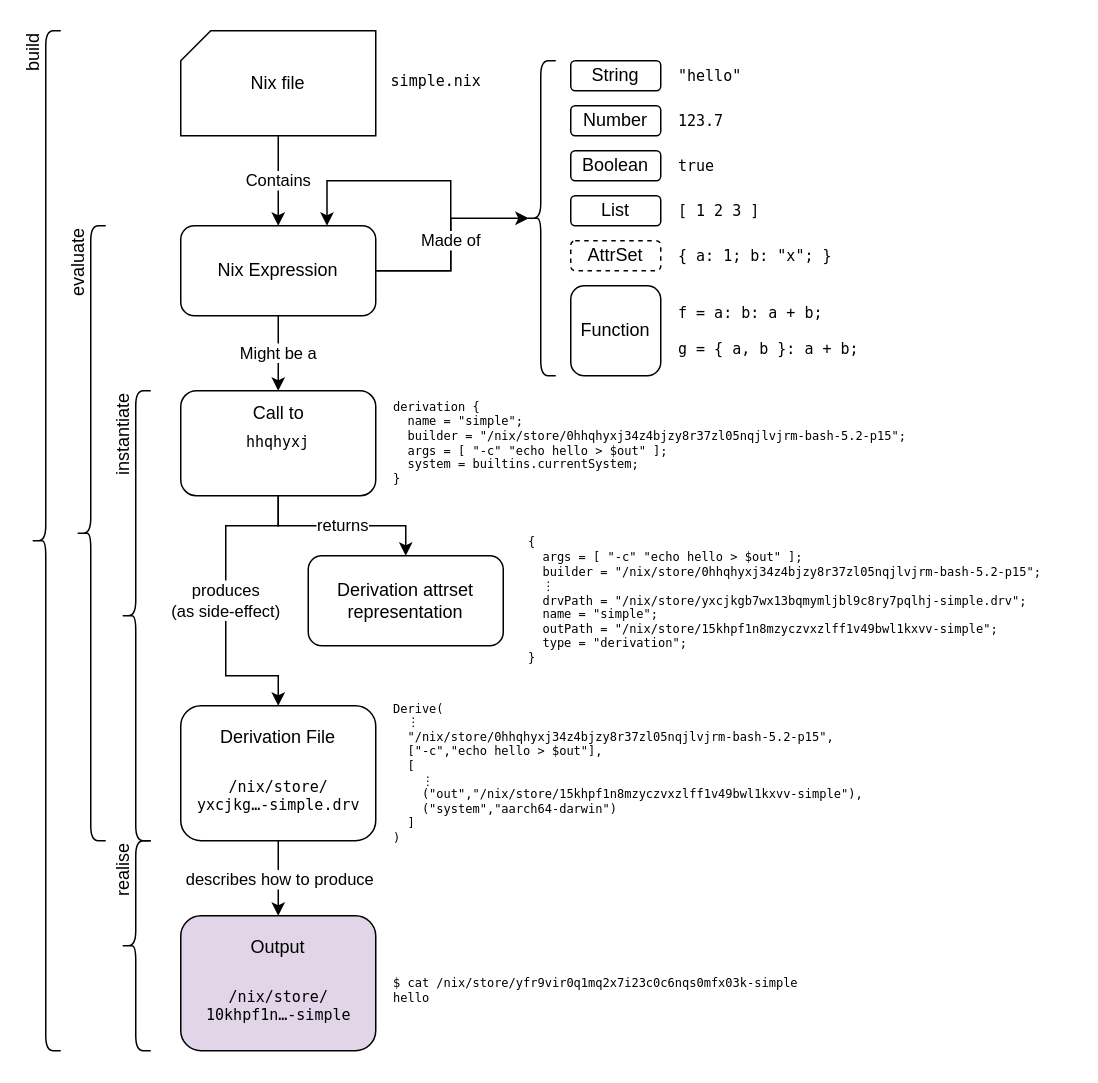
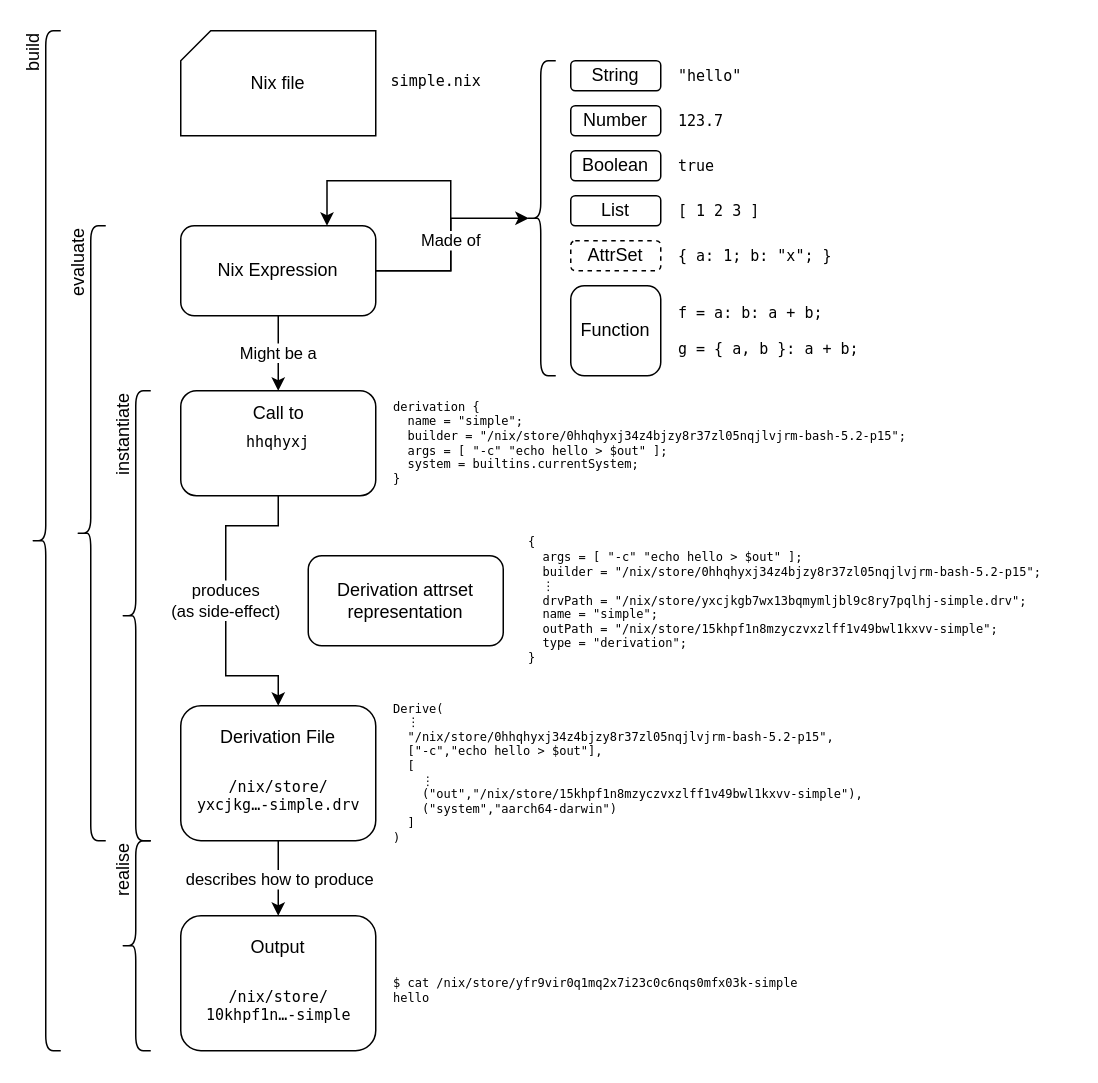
edge "Nix file" -> "Nix Expression": removed, label "Contains"
edge "hhqhyxj" -> "Derivation attrset representation": removed, label "returns"
node "Output": fillcolor #e1d5e7 -> #ffffff
